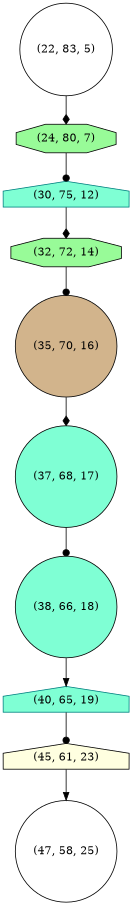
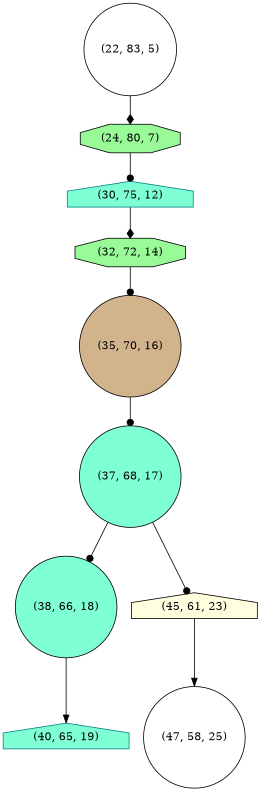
edge "(35, 70, 16)" -> "(37, 68, 17)": arrowhead diamond -> dot
edge "(40, 65, 19)" -> "(45, 61, 23)": now "(37, 68, 17)" -> "(45, 61, 23)"
